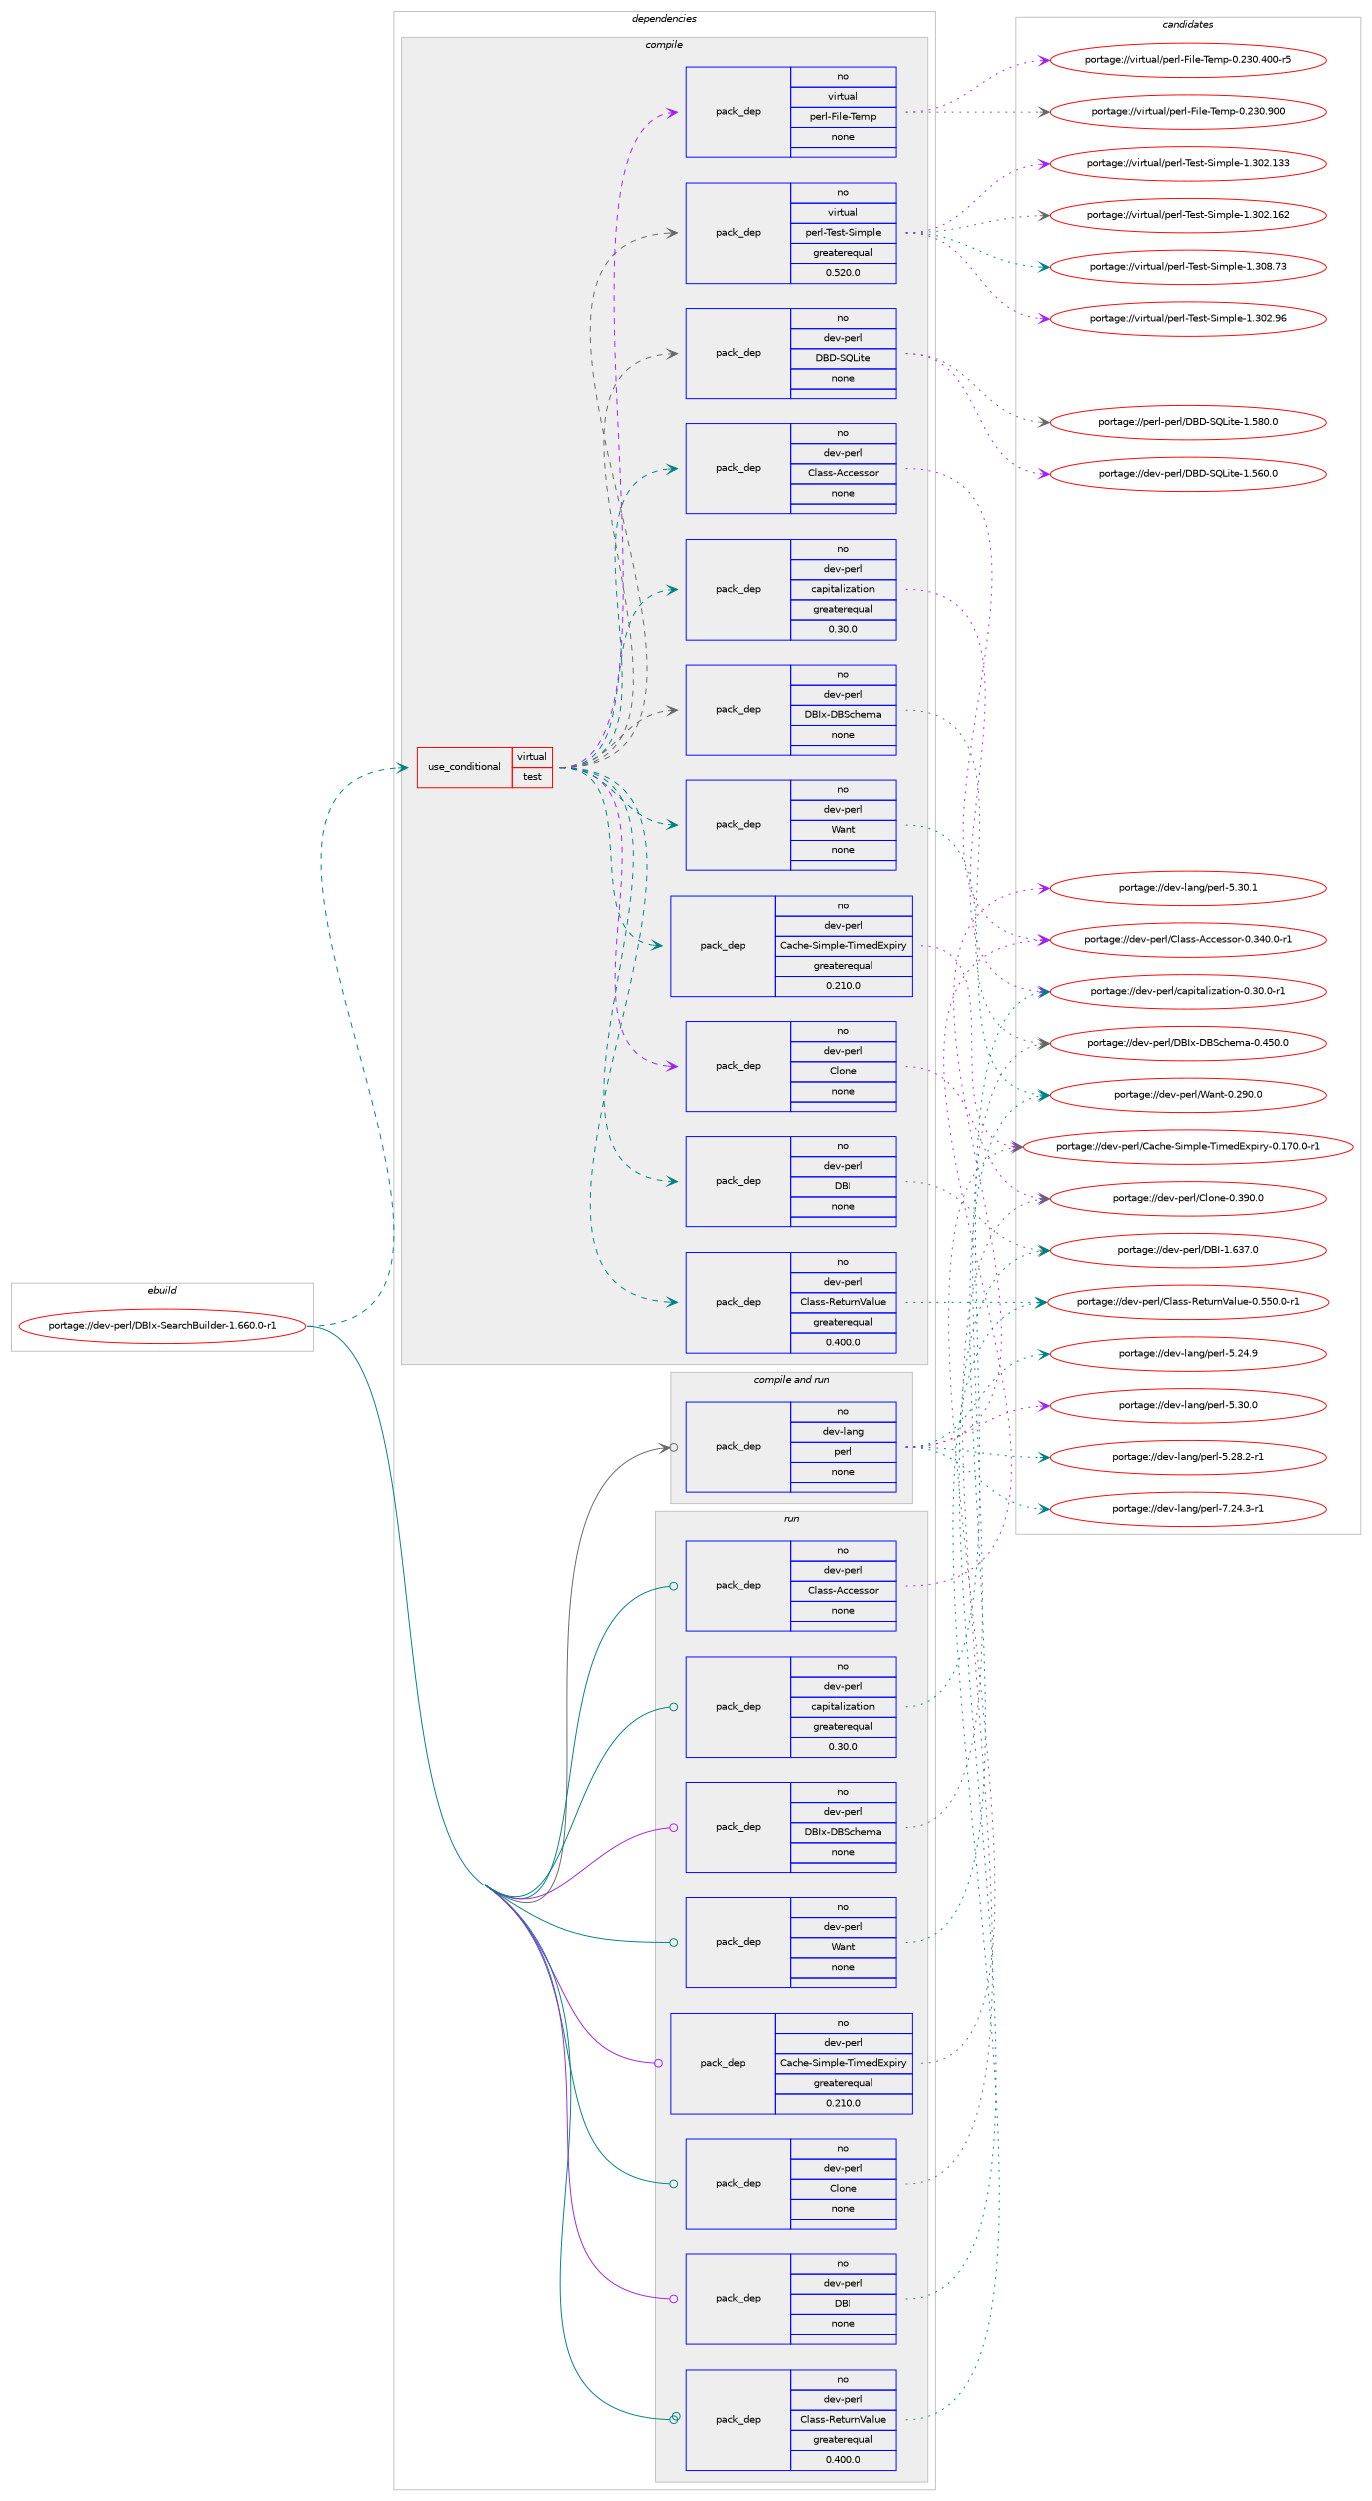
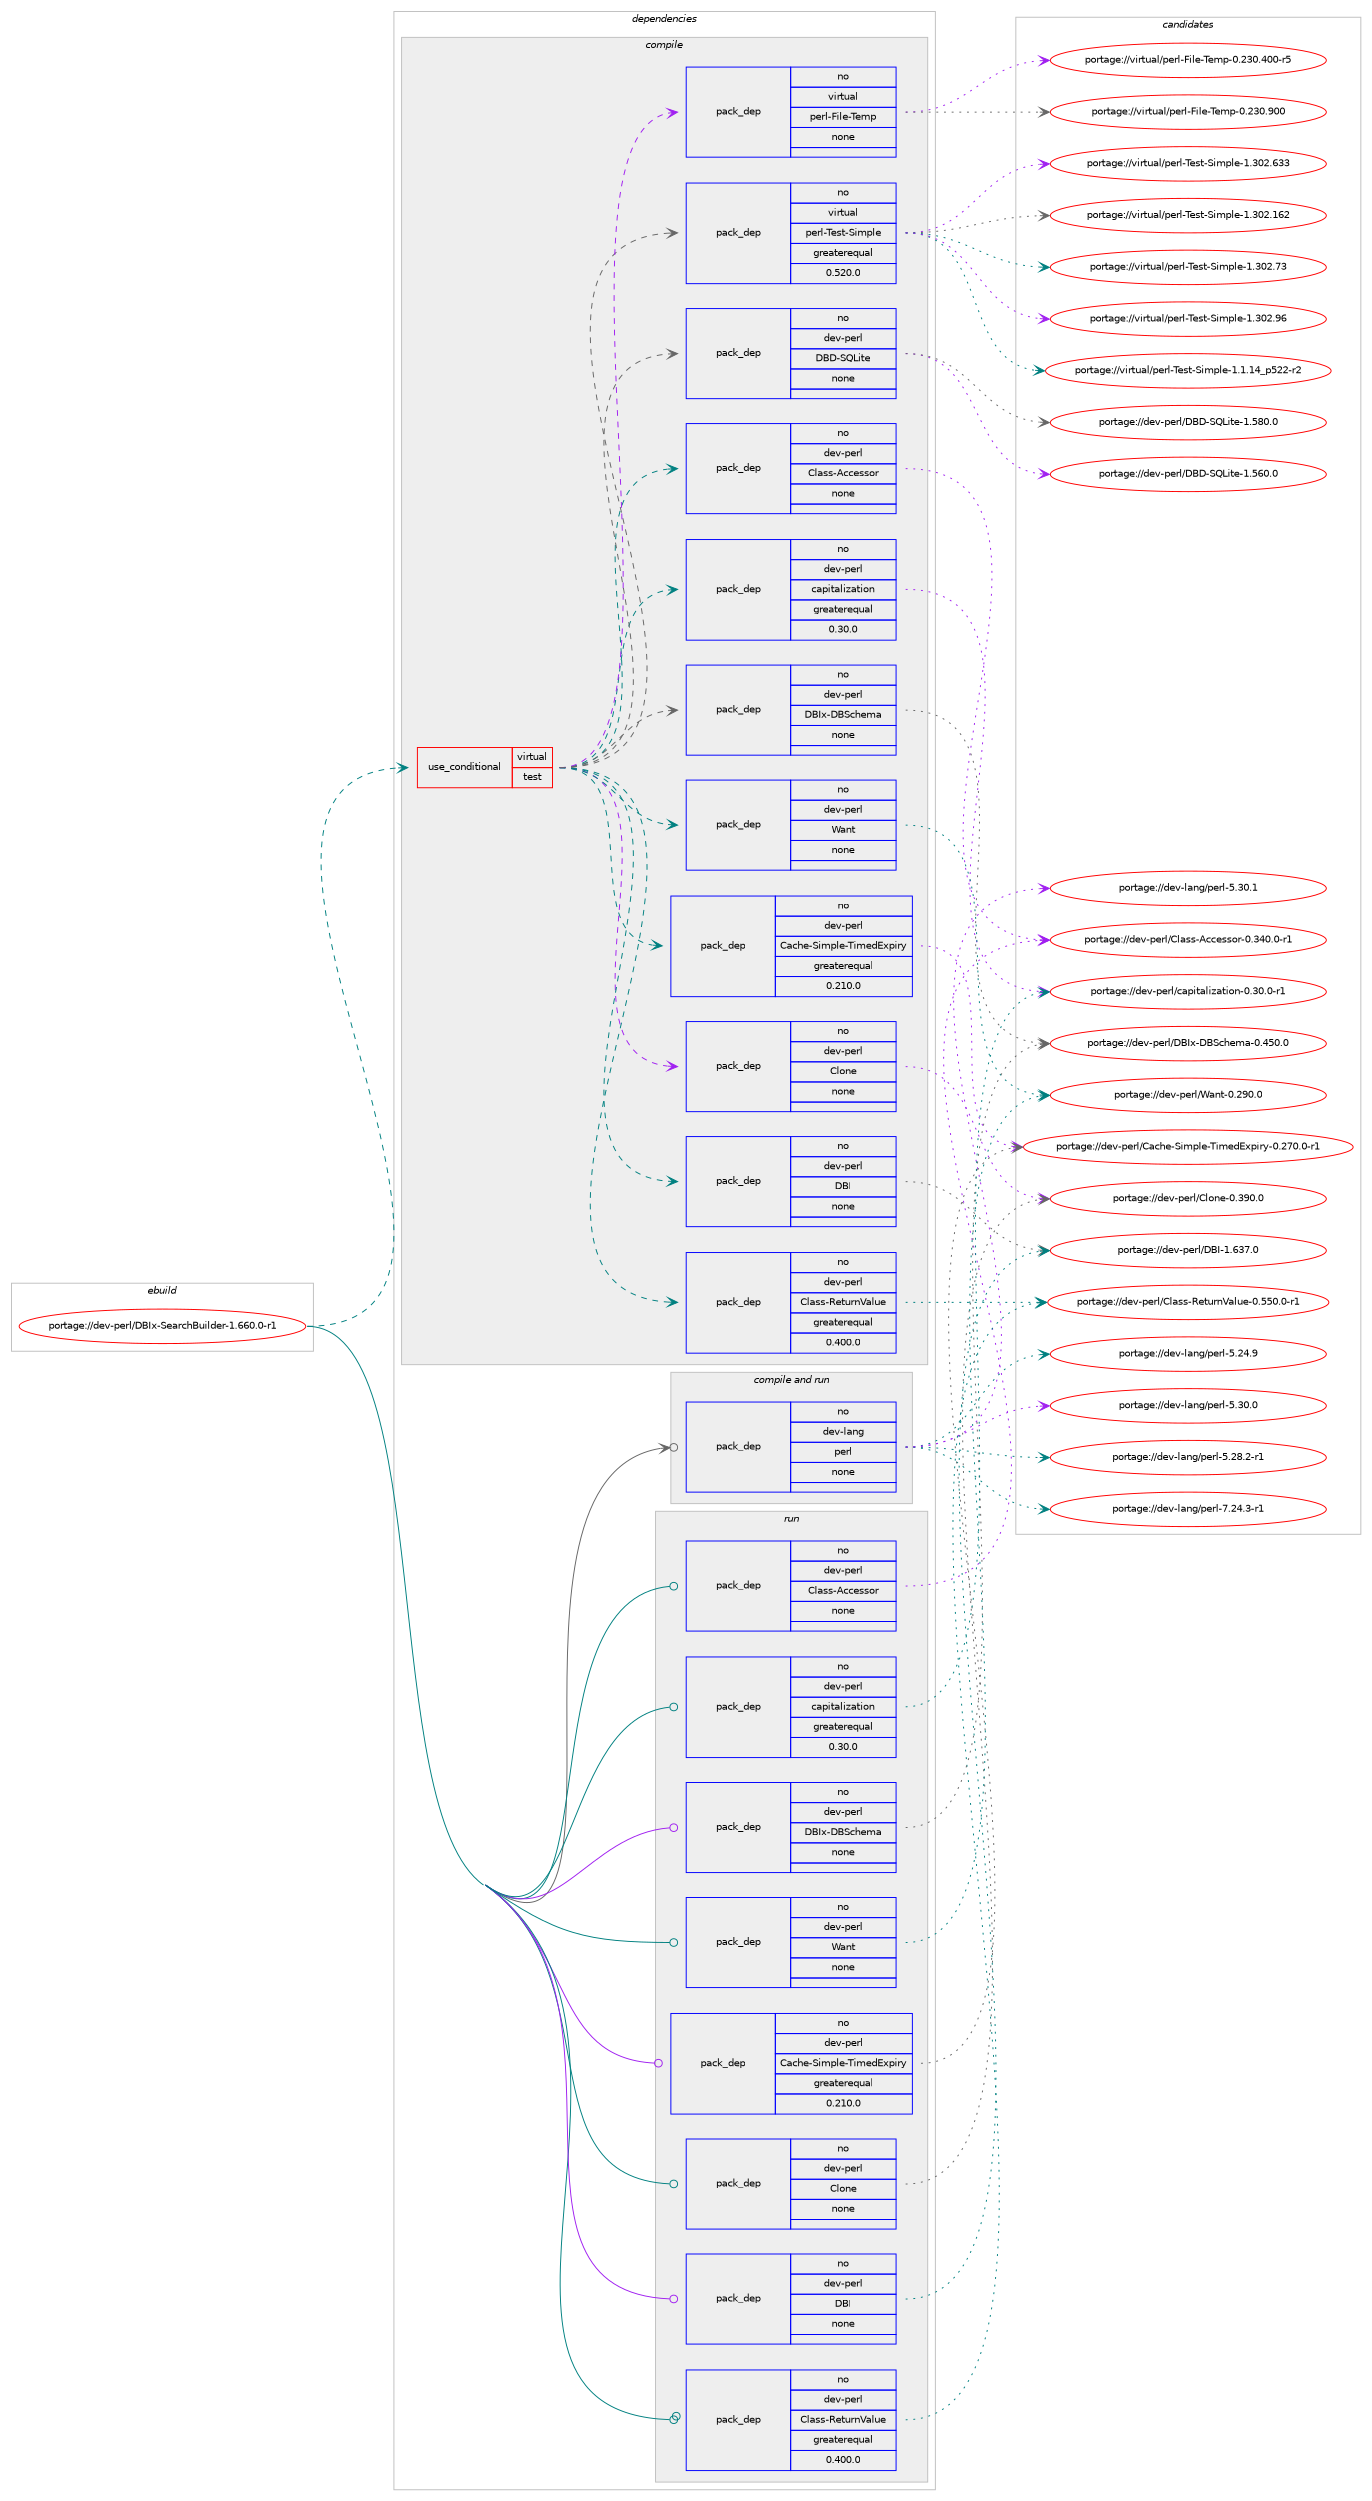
node "portage://virtual/perl-Test-Simple-1.302.133": label "portage://virtual/perl-Test-Simple-1.302.133" -> "portage://virtual/perl-Test-Simple-1.302.633"
node "portage://virtual/perl-Test-Simple-1.308.73": label "portage://virtual/perl-Test-Simple-1.308.73" -> "portage://virtual/perl-Test-Simple-1.302.73"
node "portage://virtual/perl-Test-Simple-1.1.14_p522-r2": added
node "portage://perl-perl/DBD-SQLite-1.580.0": label "portage://perl-perl/DBD-SQLite-1.580.0" -> "portage://dev-perl/DBD-SQLite-1.580.0"
node "portage://dev-perl/Cache-Simple-TimedExpiry-0.170.0-r1": label "portage://dev-perl/Cache-Simple-TimedExpiry-0.170.0-r1" -> "portage://dev-perl/Cache-Simple-TimedExpiry-0.270.0-r1"
